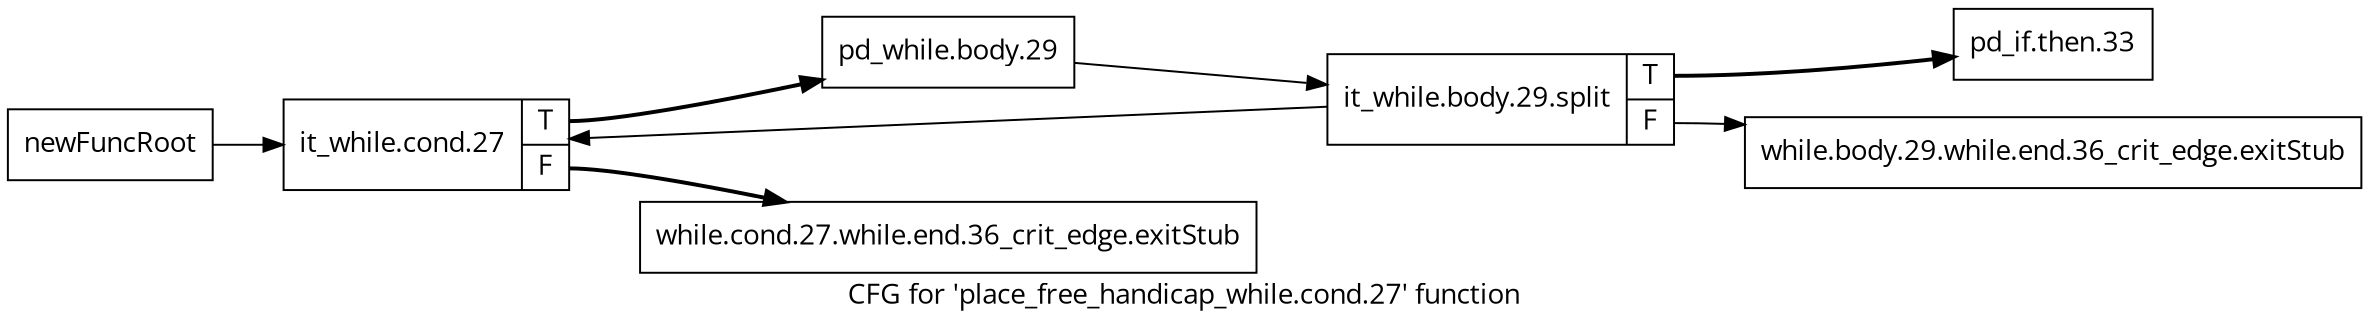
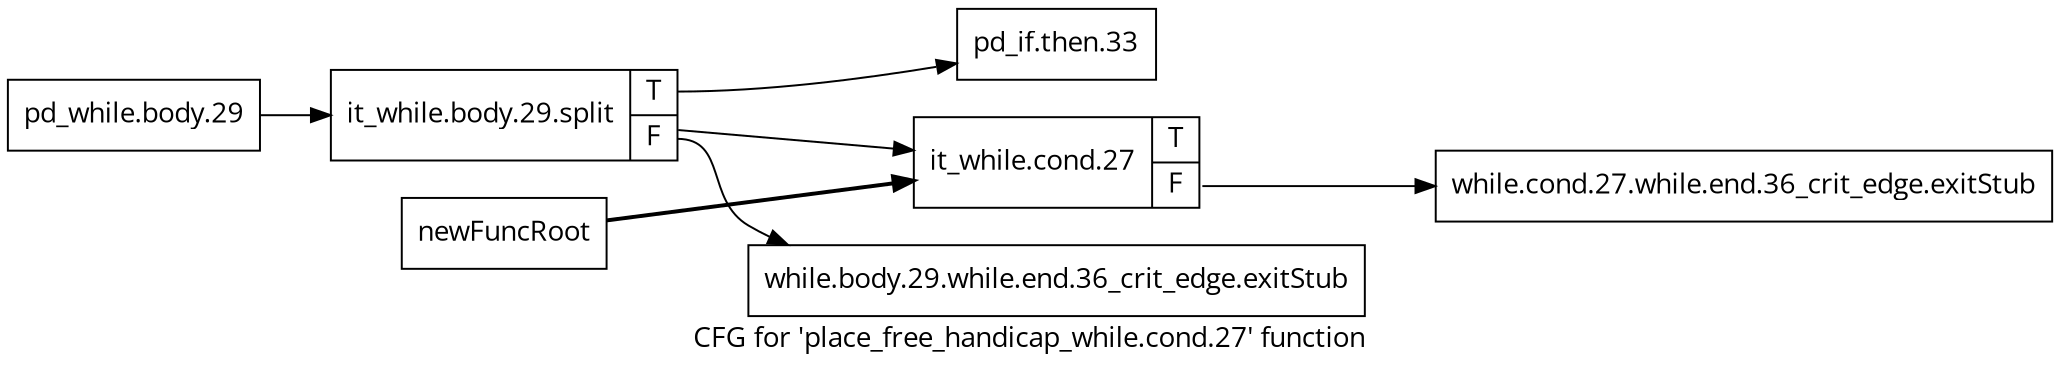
edge "it_while.body.29.split" -> "pd_if.then.33": style bold -> solid
edge "it_while.cond.27" -> "pd_while.body.29": removed
edge "newFuncRoot" -> "it_while.cond.27": style solid -> bold
edge "it_while.cond.27" -> "while.cond.27.while.end.36_crit_edge.exitStub": style bold -> solid
